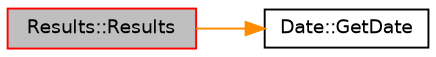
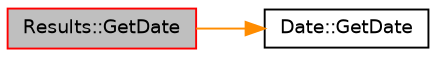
node "Results::Results": label "Results::Results" -> "Results::GetDate"
